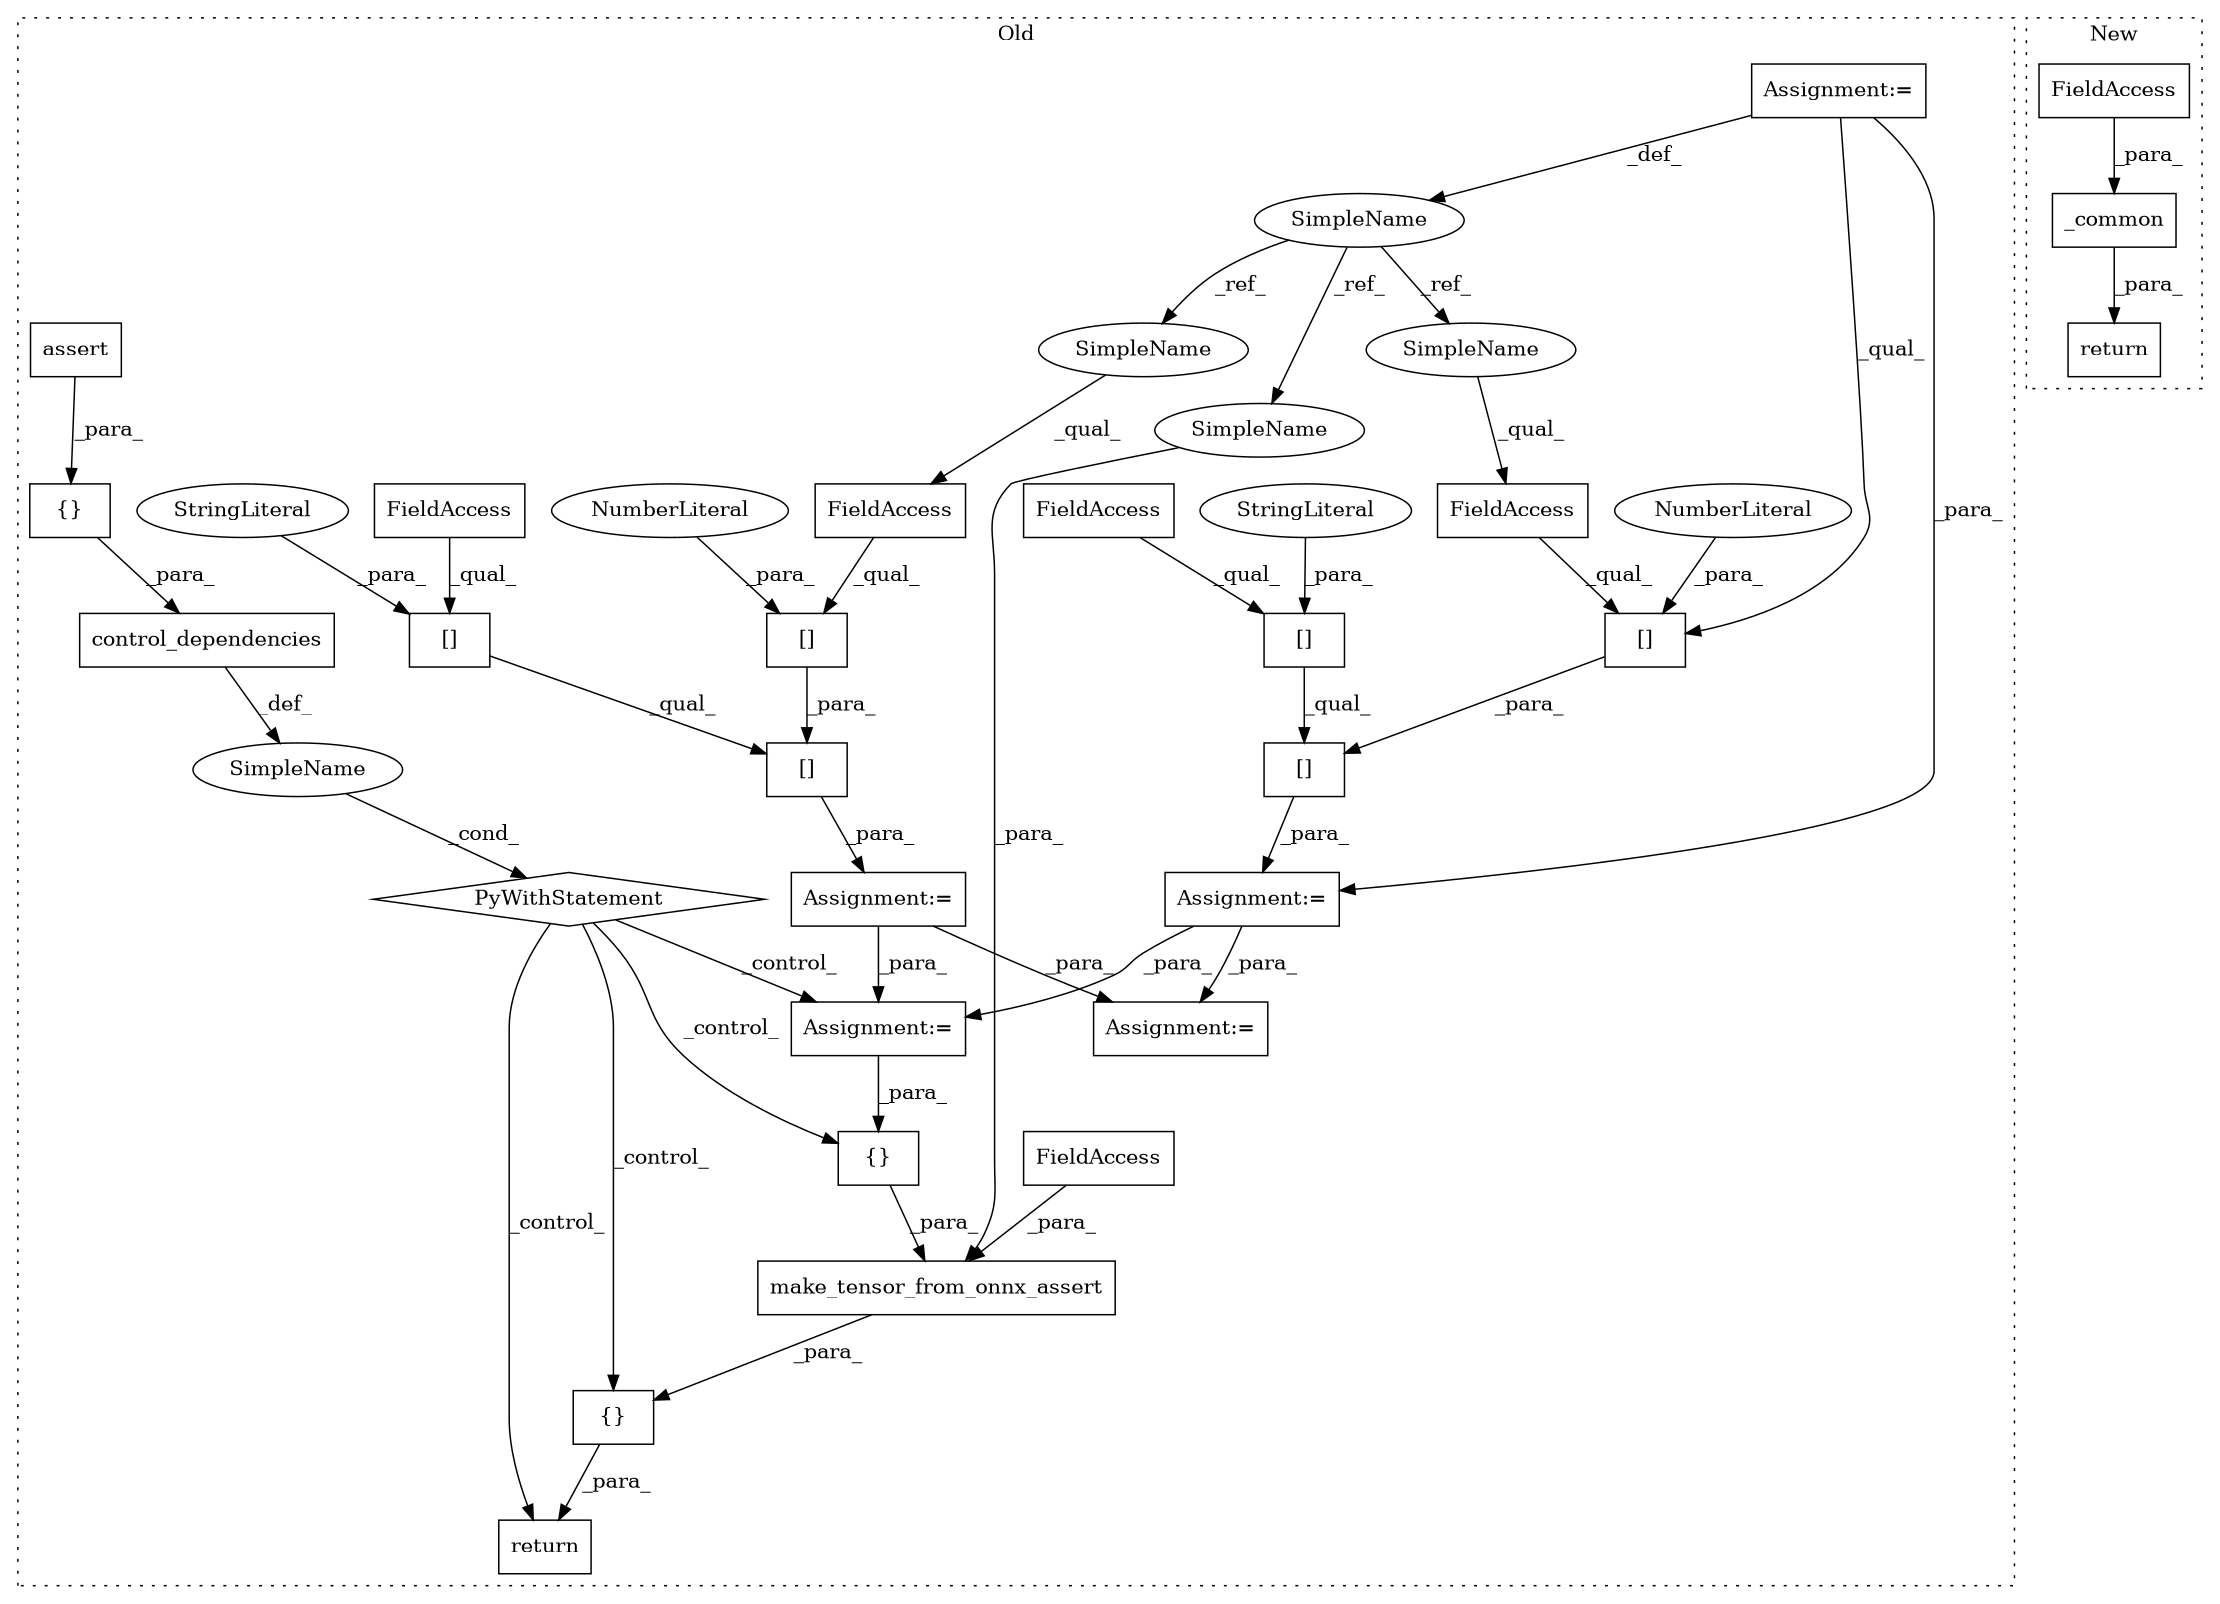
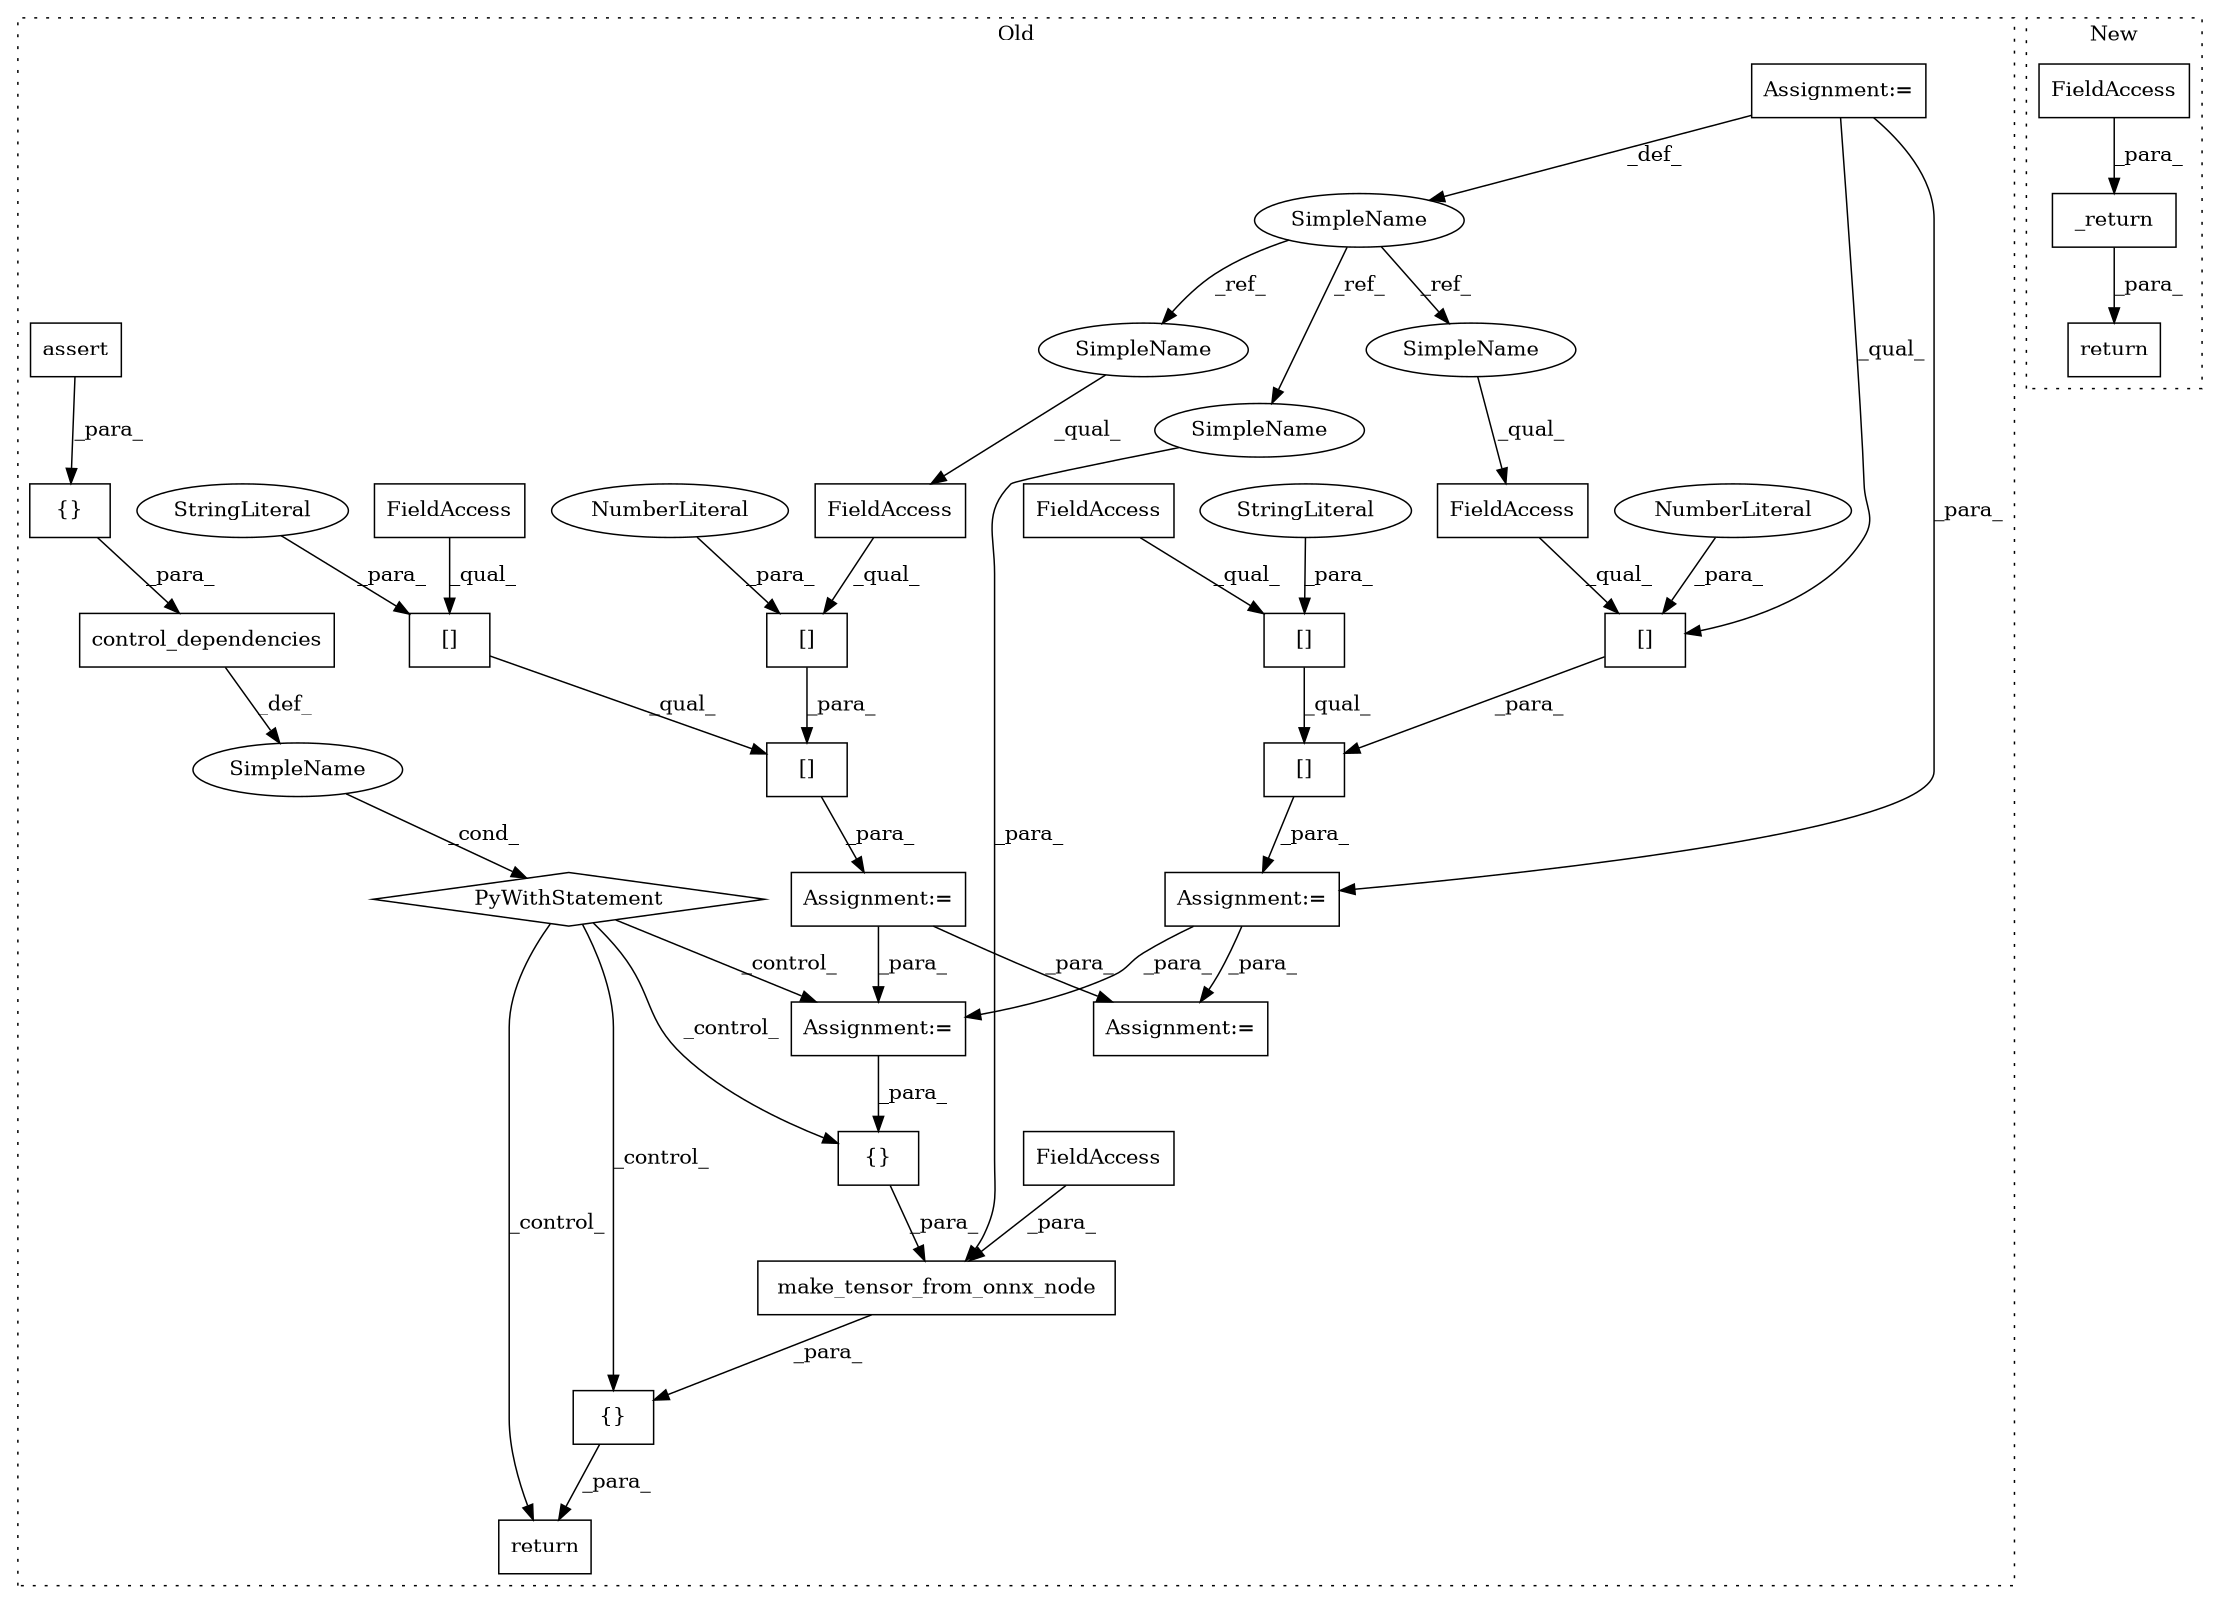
node "_common": label "_common" -> "_return"
node "make_tensor_from_onnx_assert": label "make_tensor_from_onnx_assert" -> "make_tensor_from_onnx_node"
